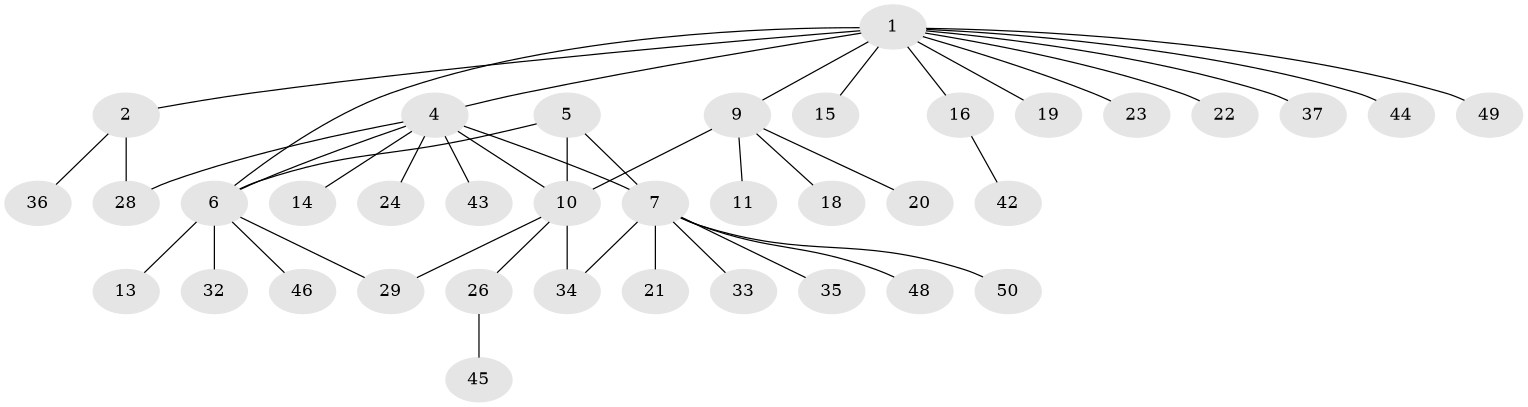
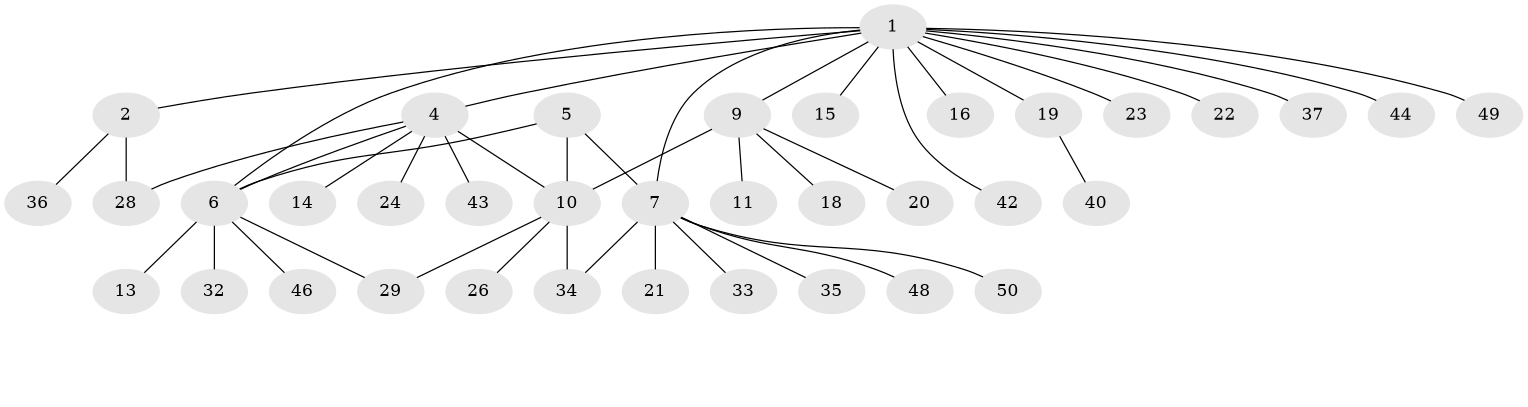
edge "4" -- "7": now "1" -- "7"
edge "16" -- "42": now "1" -- "42"
node "40": added
node "45": removed
